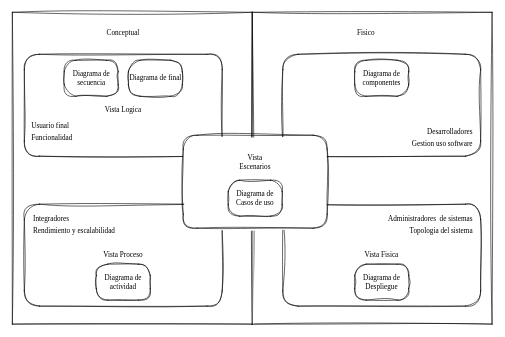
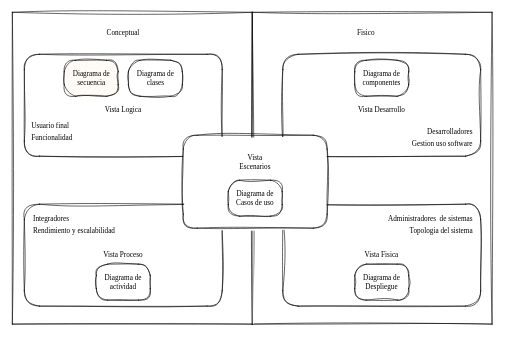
node "Diagrama de secuencia": fillcolor #ffffff -> #ffe6cc
node "Diagrama de final": label "Diagrama de final" -> "Diagrama de clases"
node "Vista Desarrollo": added
